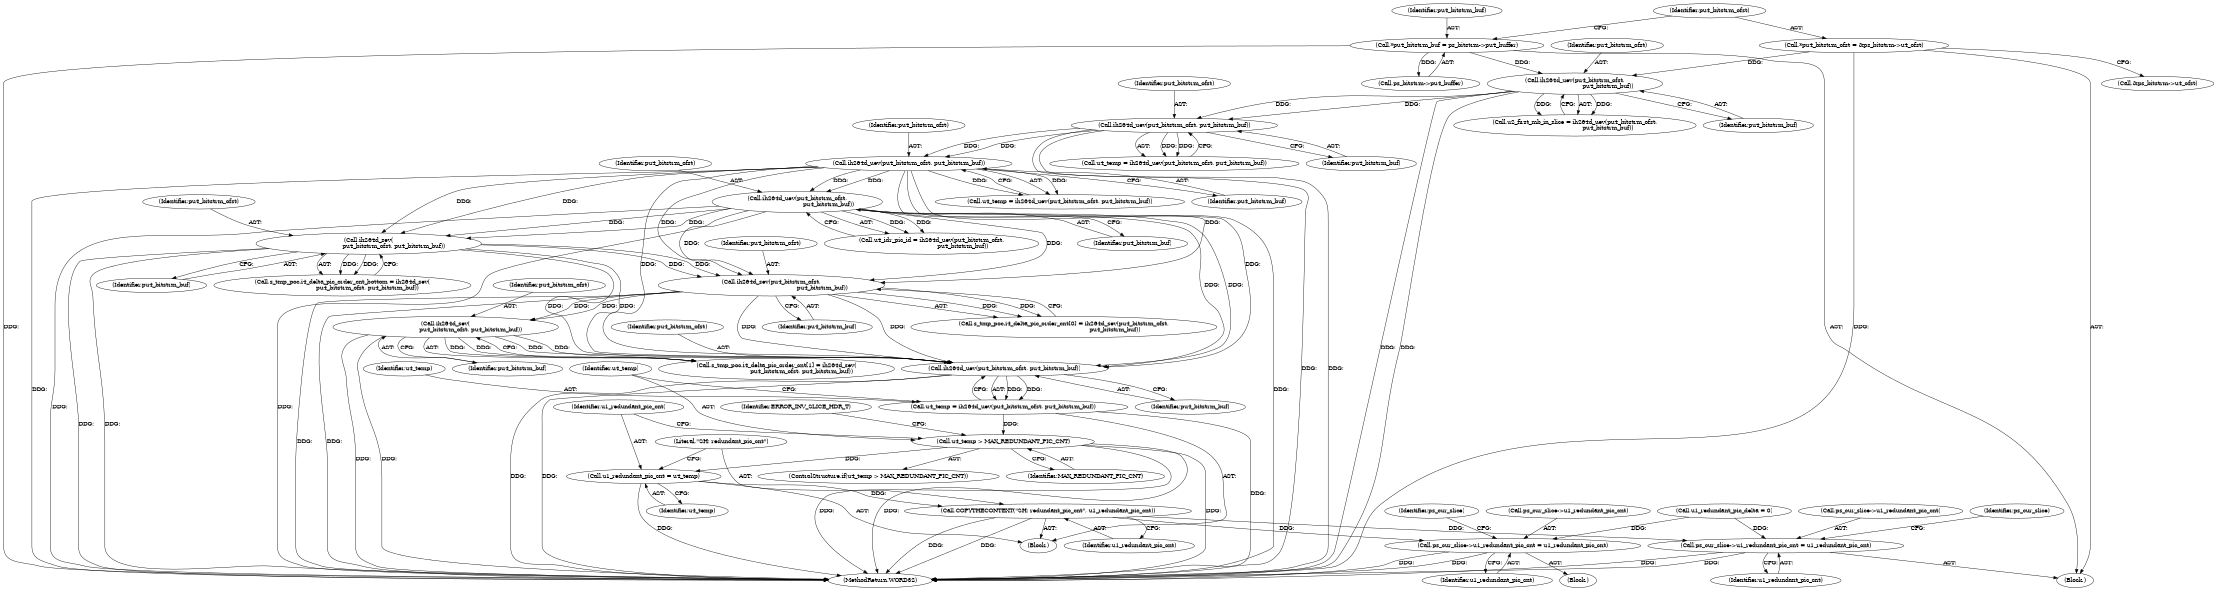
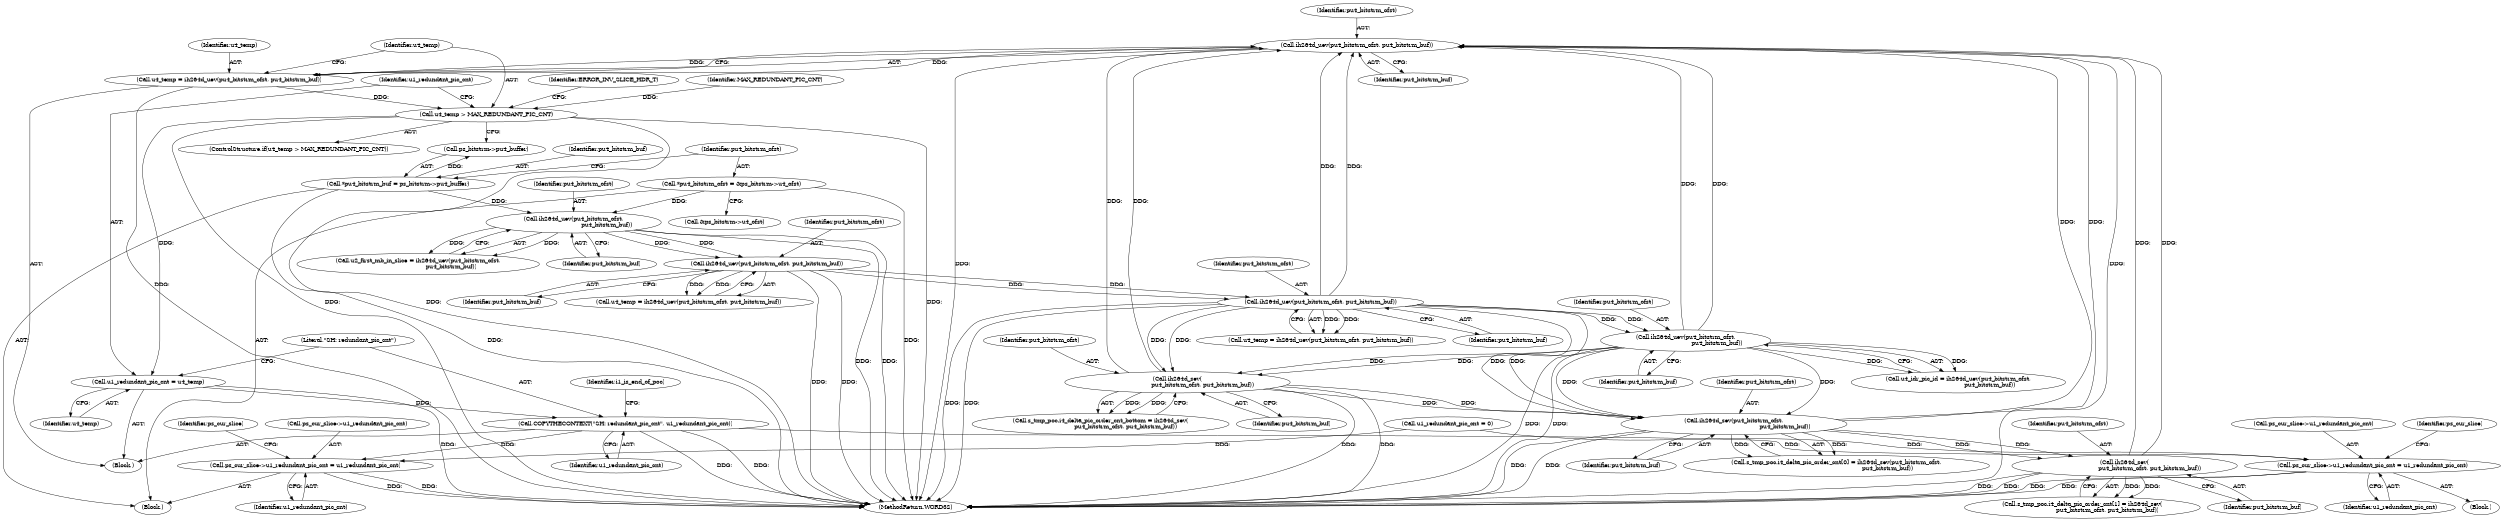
node "(Identifier,i1_is_end_of_poc)": added
edge "(Identifier,MAX_REDUNDANT_PIC_CNT)" -> "(Call,u4_temp > MAX_REDUNDANT_PIC_CNT)": label "AST: " -> "DDG: "
edge "(Call,u4_temp > MAX_REDUNDANT_PIC_CNT)" -> "(Identifier,MAX_REDUNDANT_PIC_CNT)": now "(Call,u4_temp > MAX_REDUNDANT_PIC_CNT)" -> "(Call,ps_bitstrm->pu4_buffer)"
node "(Call,u1_redundant_pic_delta = 0)": label "(Call,u1_redundant_pic_delta = 0)" -> "(Call,u1_redundant_pic_cnt = 0)"
